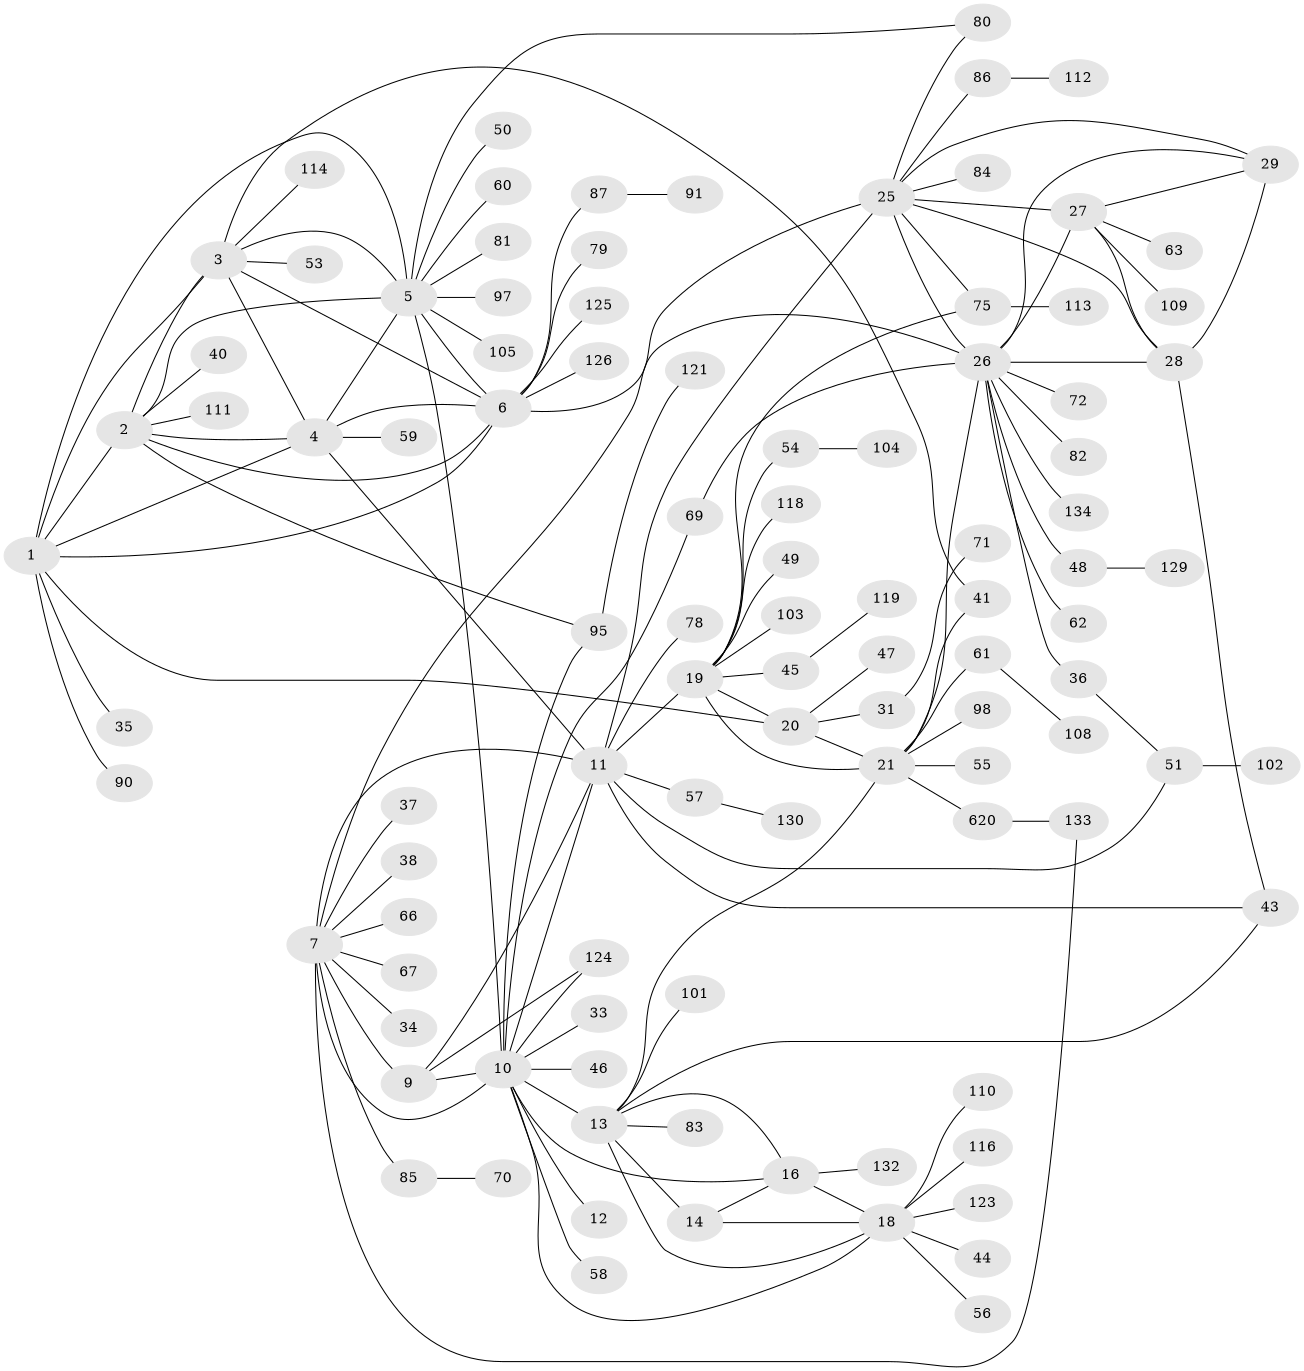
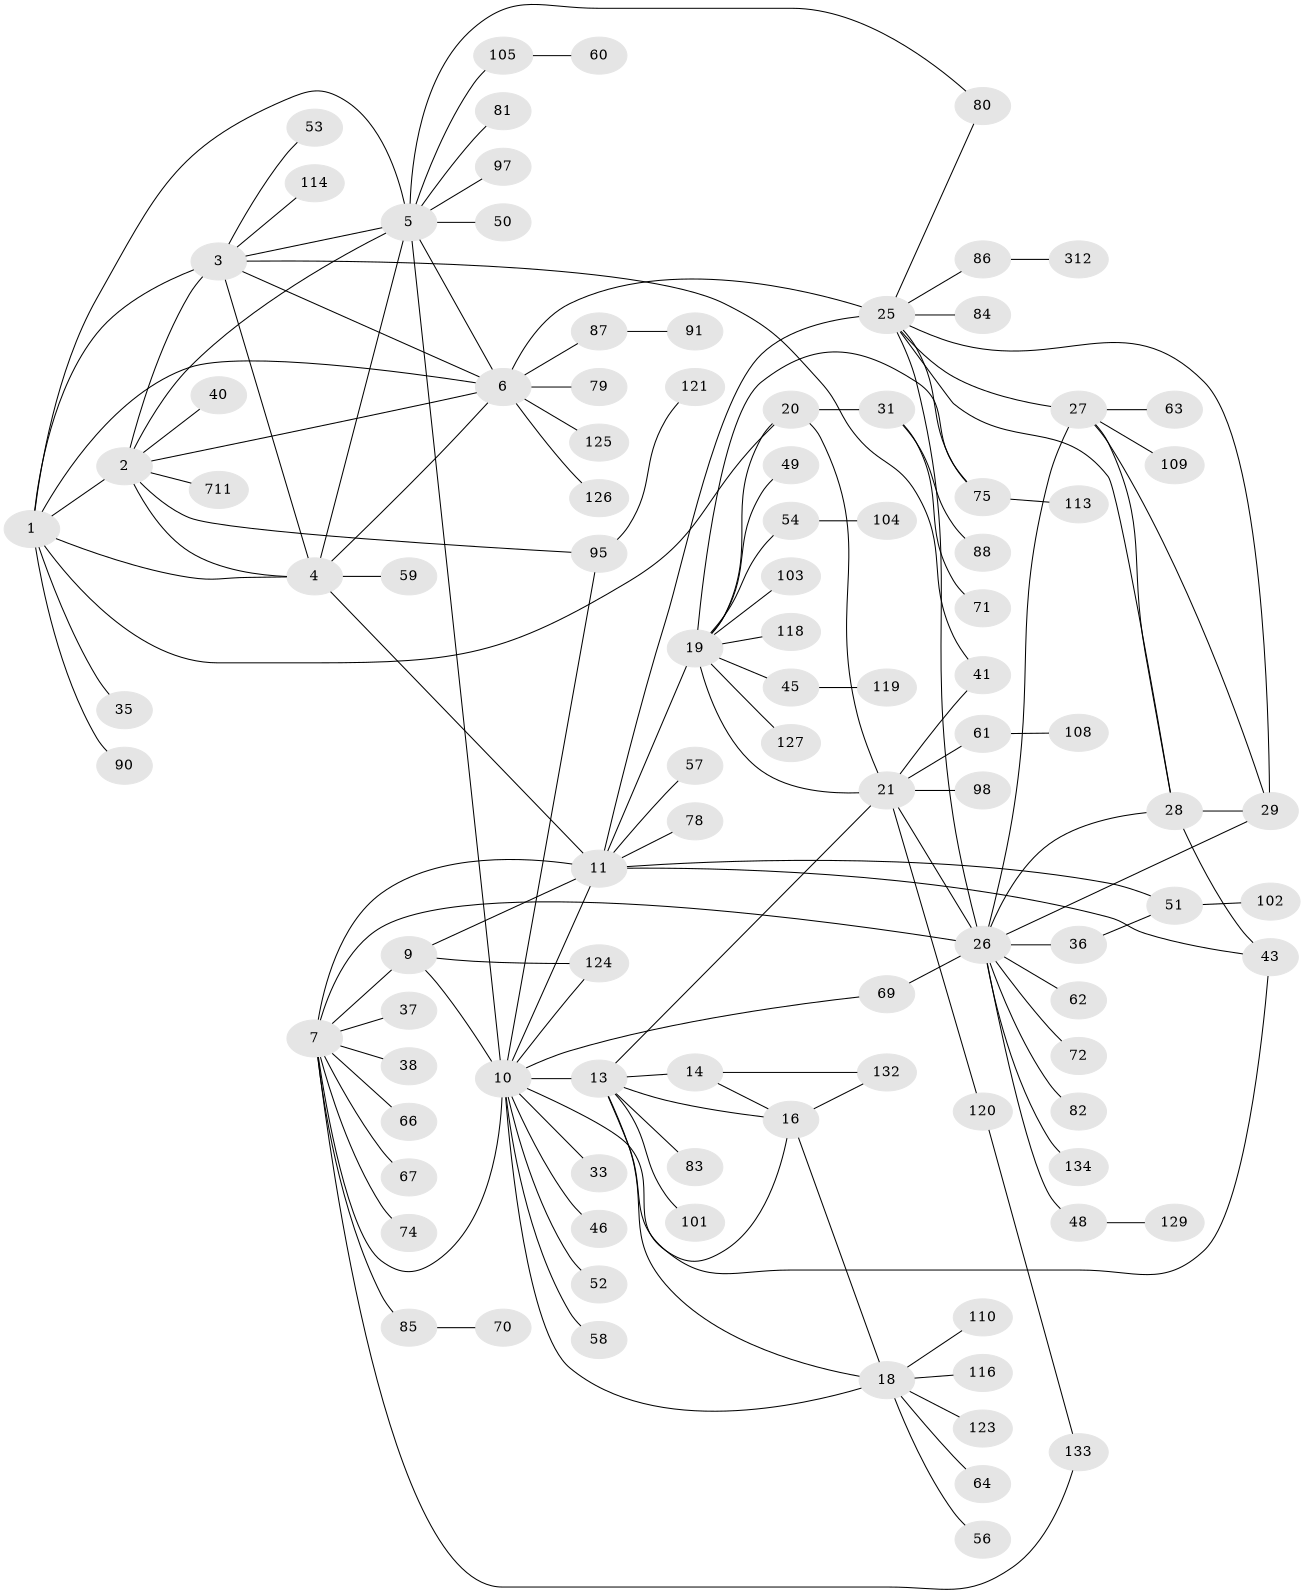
node "112": label "112" -> "312"
edge "60" -- "5": now "60" -- "105"
node "111": label "111" -> "711"
node "88": added
node "47": removed
node "127": added
node "55": removed
node "130": removed
node "620": label "620" -> "120"
node "34": label "34" -> "74"
node "12": label "12" -> "52"
edge "14" -- "18": now "14" -- "132"
node "44": label "44" -> "64"
